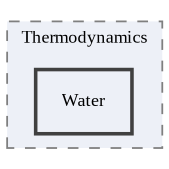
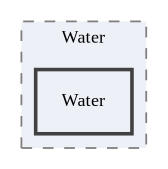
cluster "Thermodynamics": label "Thermodynamics" -> "Water"
